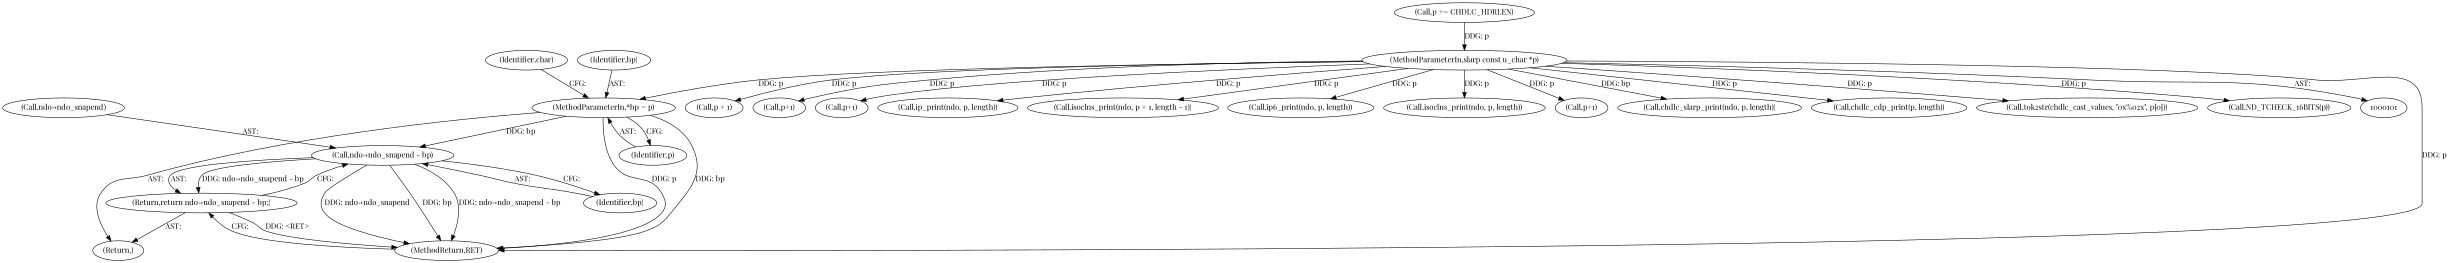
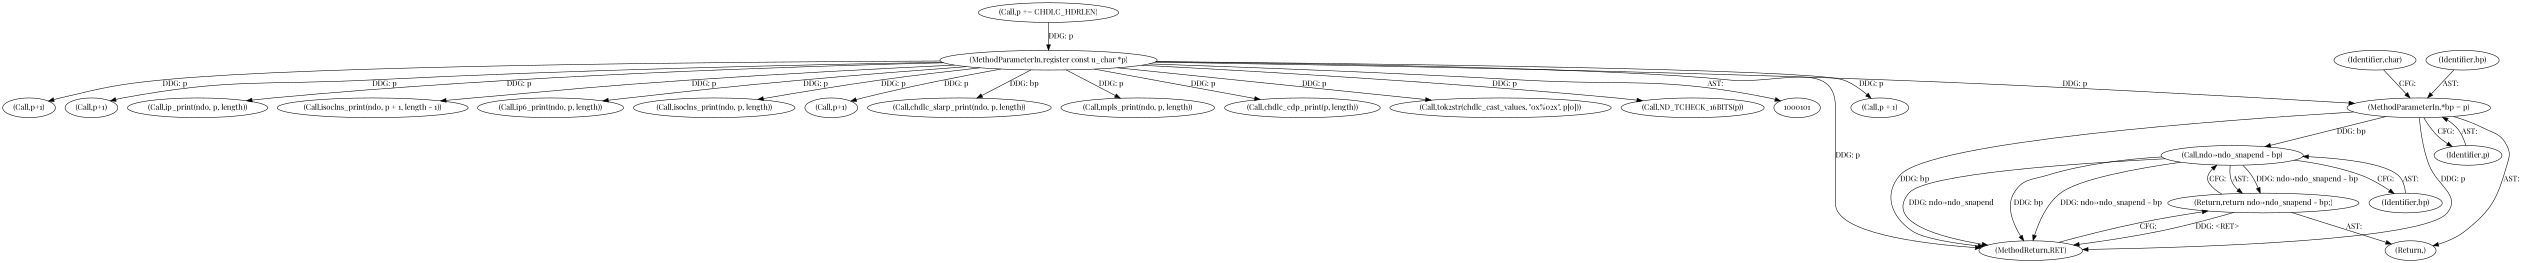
node "(MethodParameterIn,slarp const u_char *p)": label "(MethodParameterIn,slarp const u_char *p)" -> "(MethodParameterIn,register const u_char *p)"
node "(Call,ndo->ndo_snapend)": removed
node "(Call,mpls_print(ndo, p, length))": added
